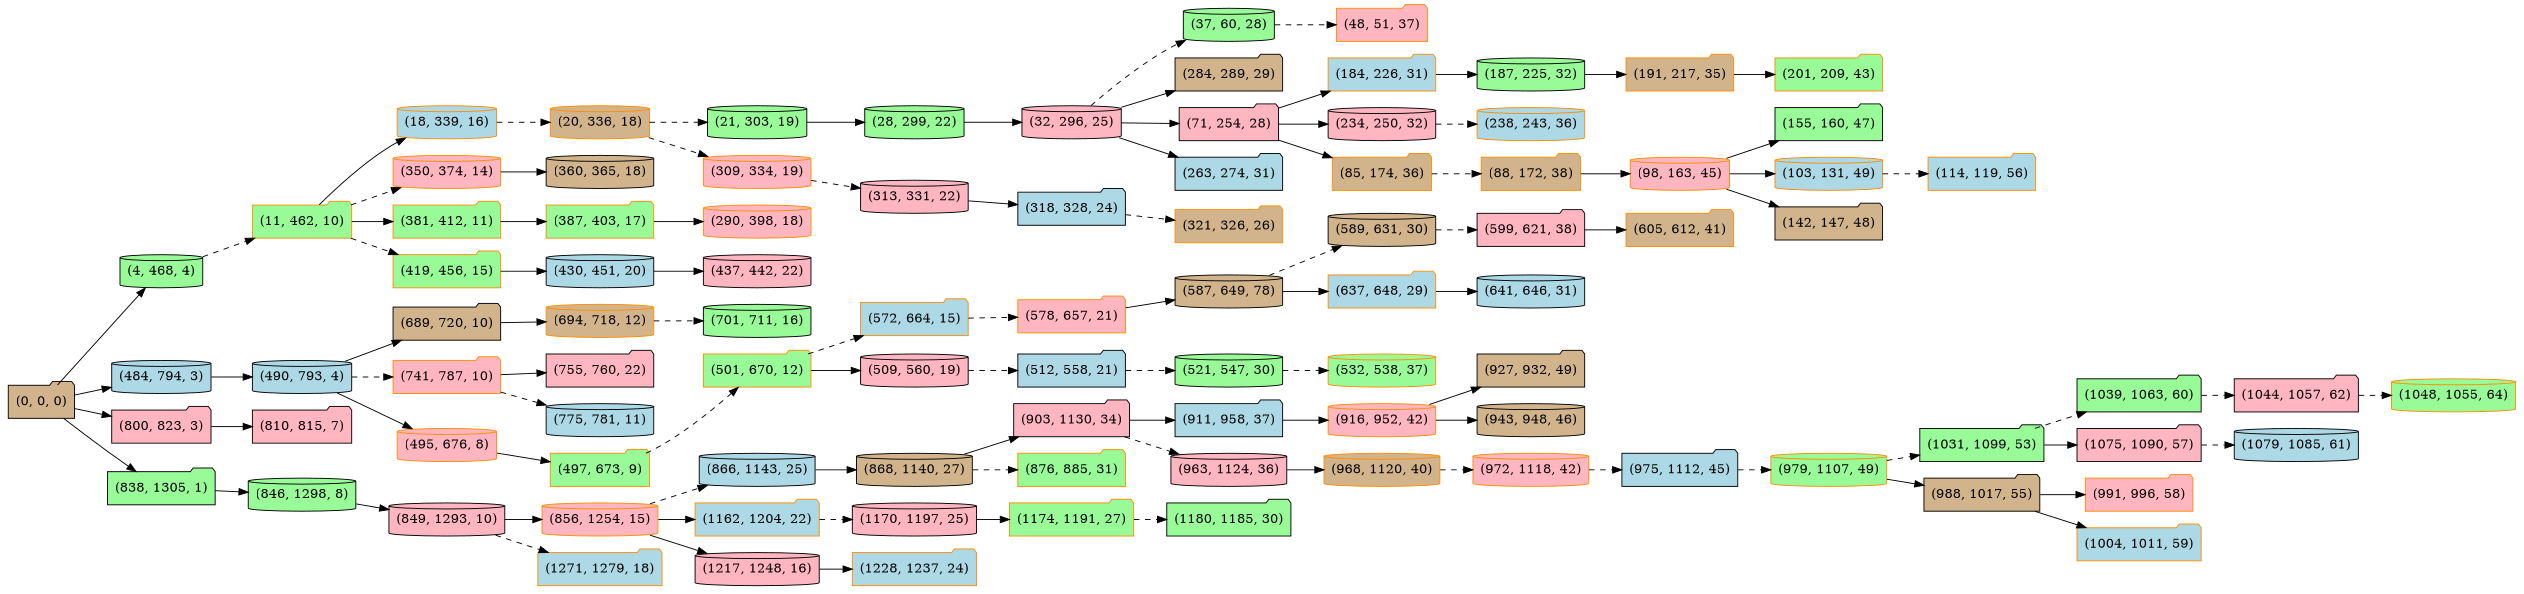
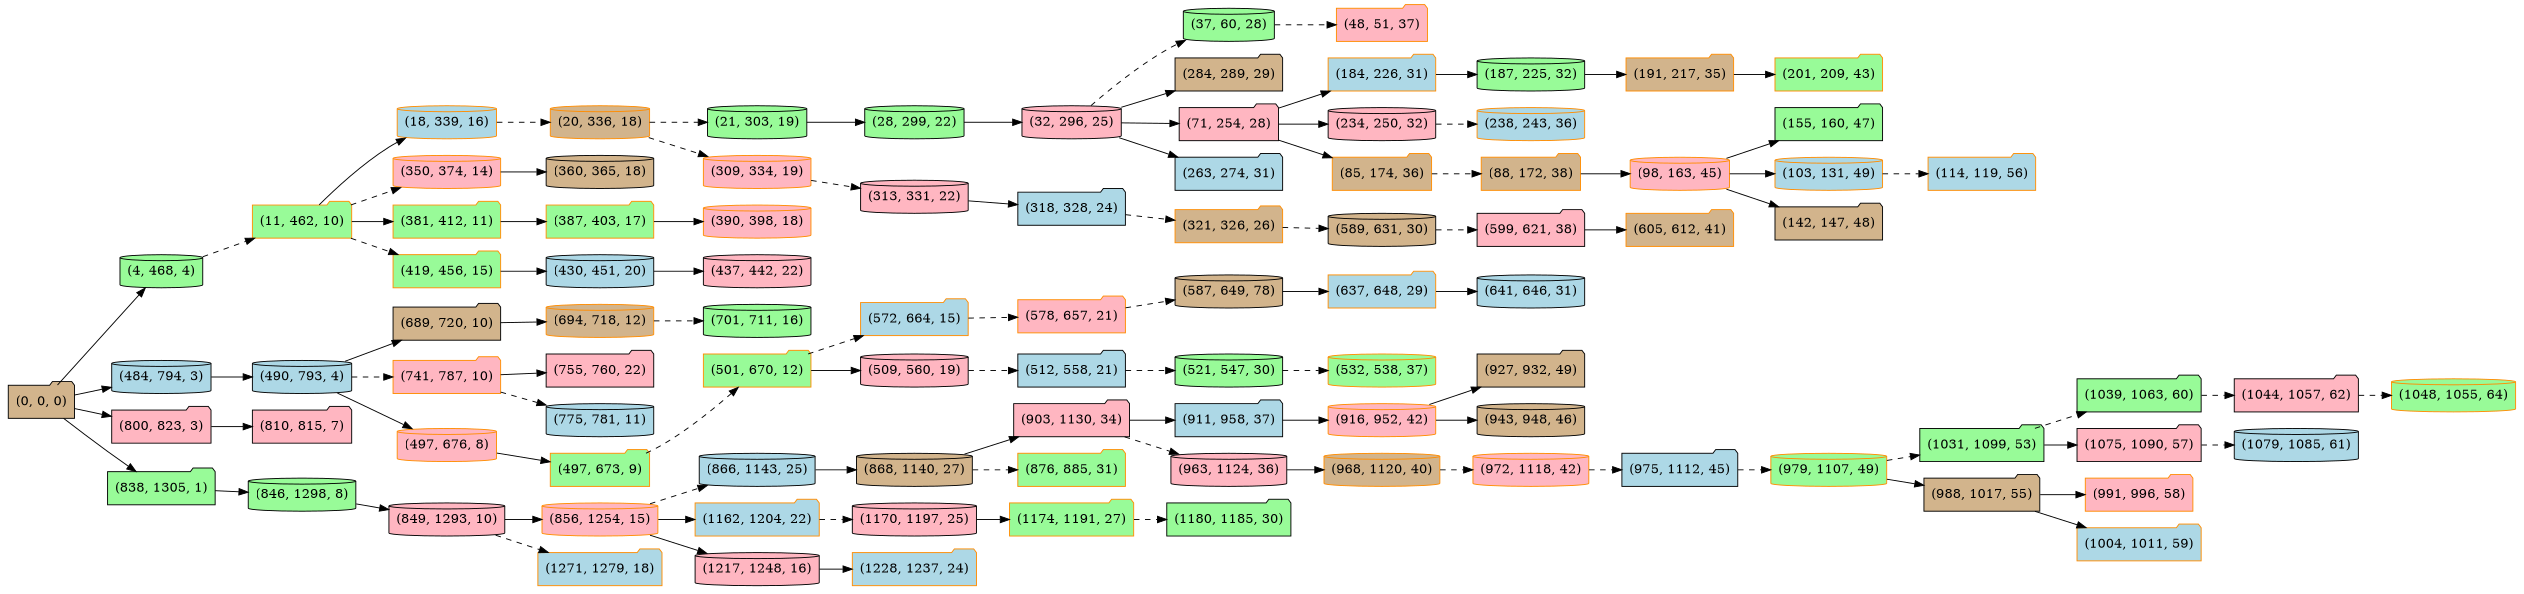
node "(290, 398, 18)": label "(290, 398, 18)" -> "(390, 398, 18)"
edge "(587, 649, 78)" -> "(589, 631, 30)": now "(321, 326, 26)" -> "(589, 631, 30)"
edge "(578, 657, 21)" -> "(587, 649, 78)": style solid -> dashed
node "(495, 676, 8)": label "(495, 676, 8)" -> "(497, 676, 8)"
